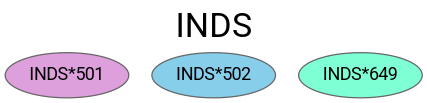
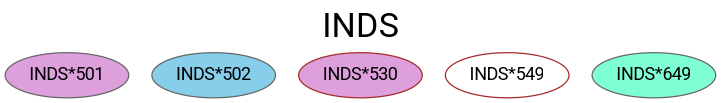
node "INDS*530": added
node "INDS*549": added
